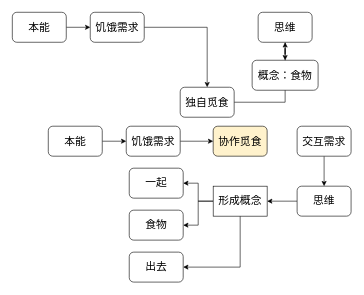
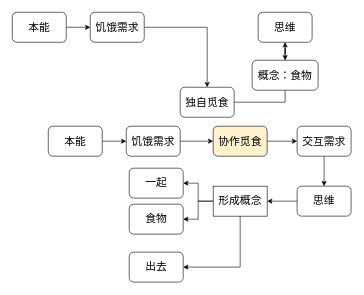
edge "协作觅食" -> "交互需求": added
node "食物": moved (156, 225) -> (156, 219)
